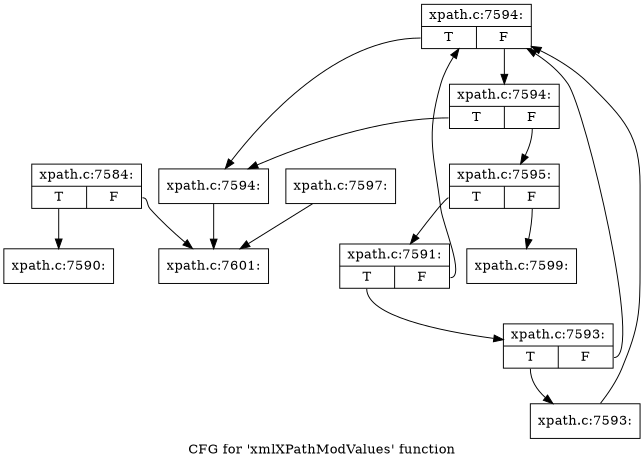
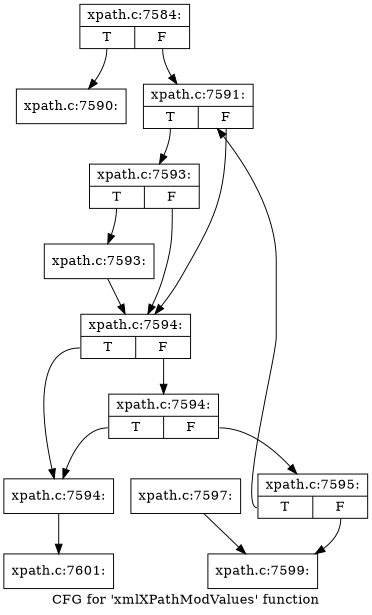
edge "xpath.c:7584:" -> "xpath.c:7601:": now "xpath.c:7584:" -> "xpath.c:7591:"
edge "xpath.c:7597:" -> "xpath.c:7601:": now "xpath.c:7597:" -> "xpath.c:7599:"
